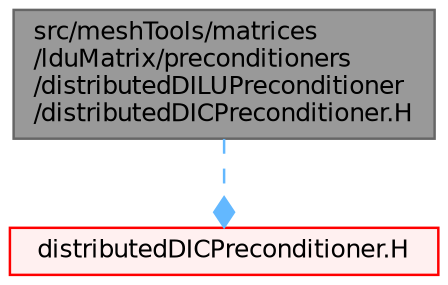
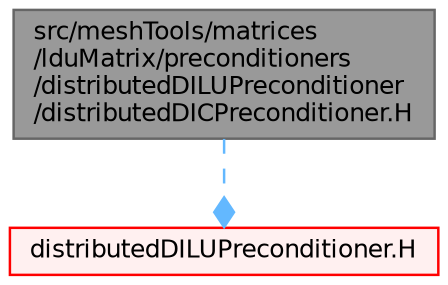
node "distributedDICPreconditioner.H": label "distributedDICPreconditioner.H" -> "distributedDILUPreconditioner.H"
